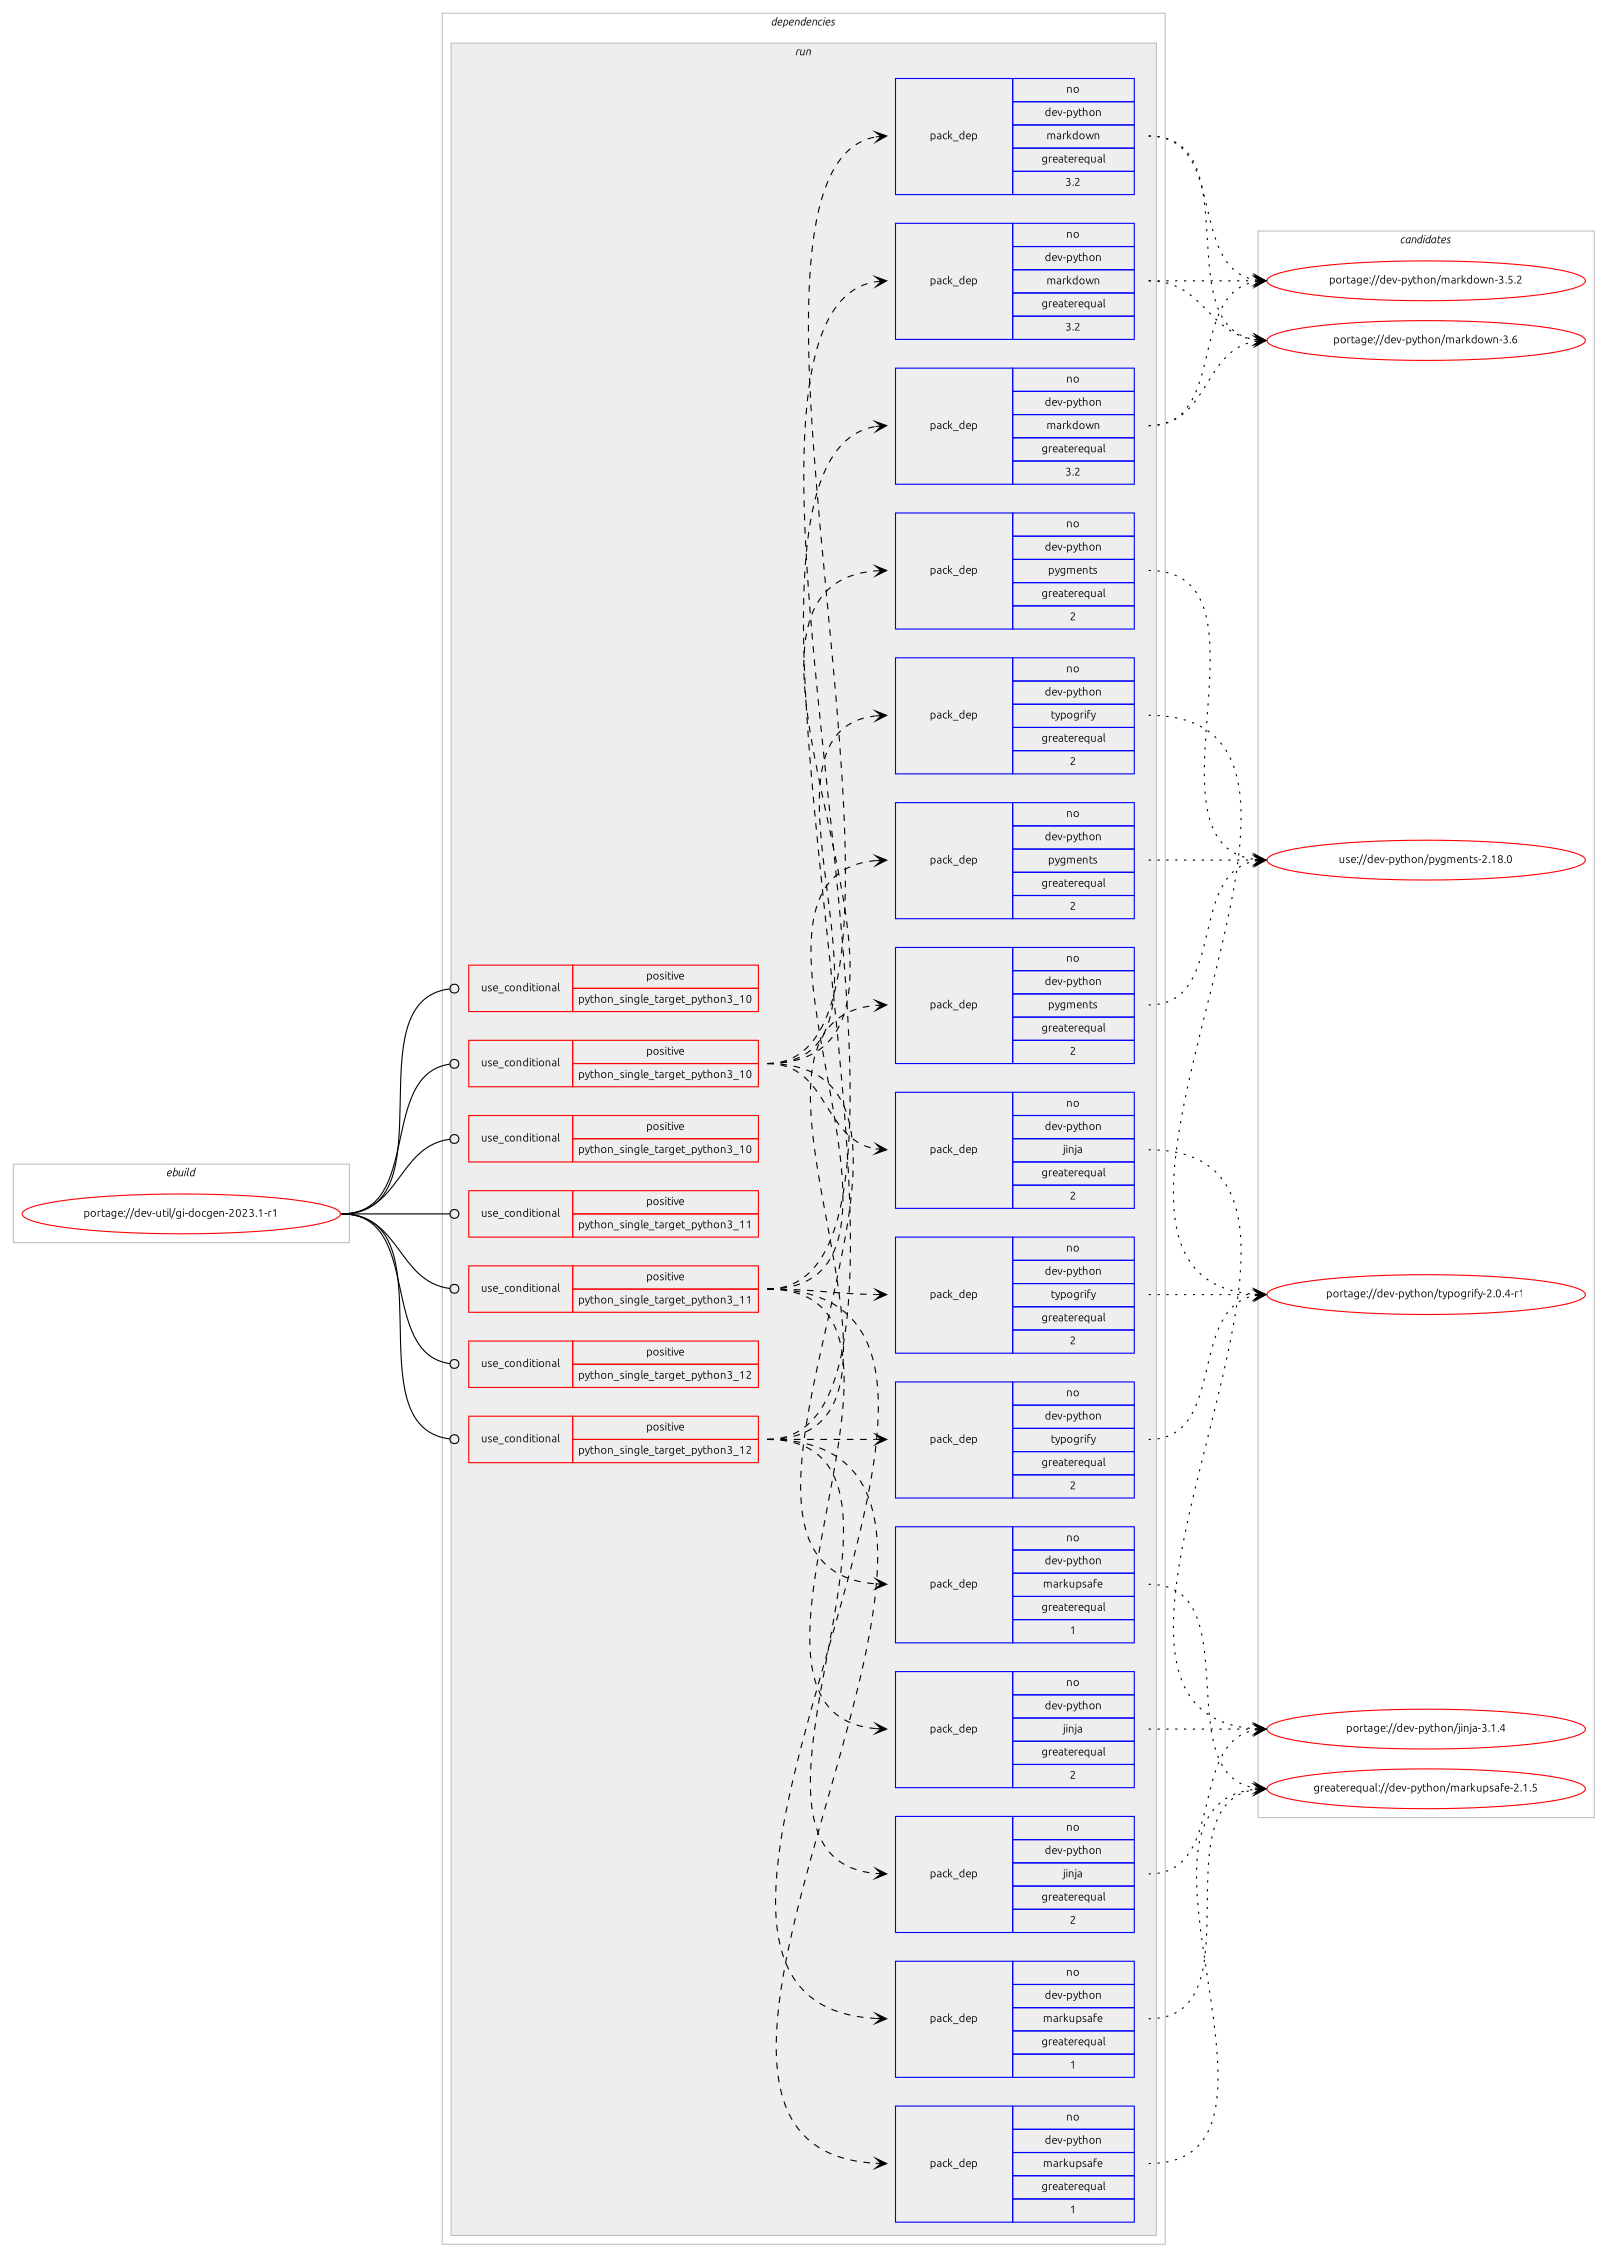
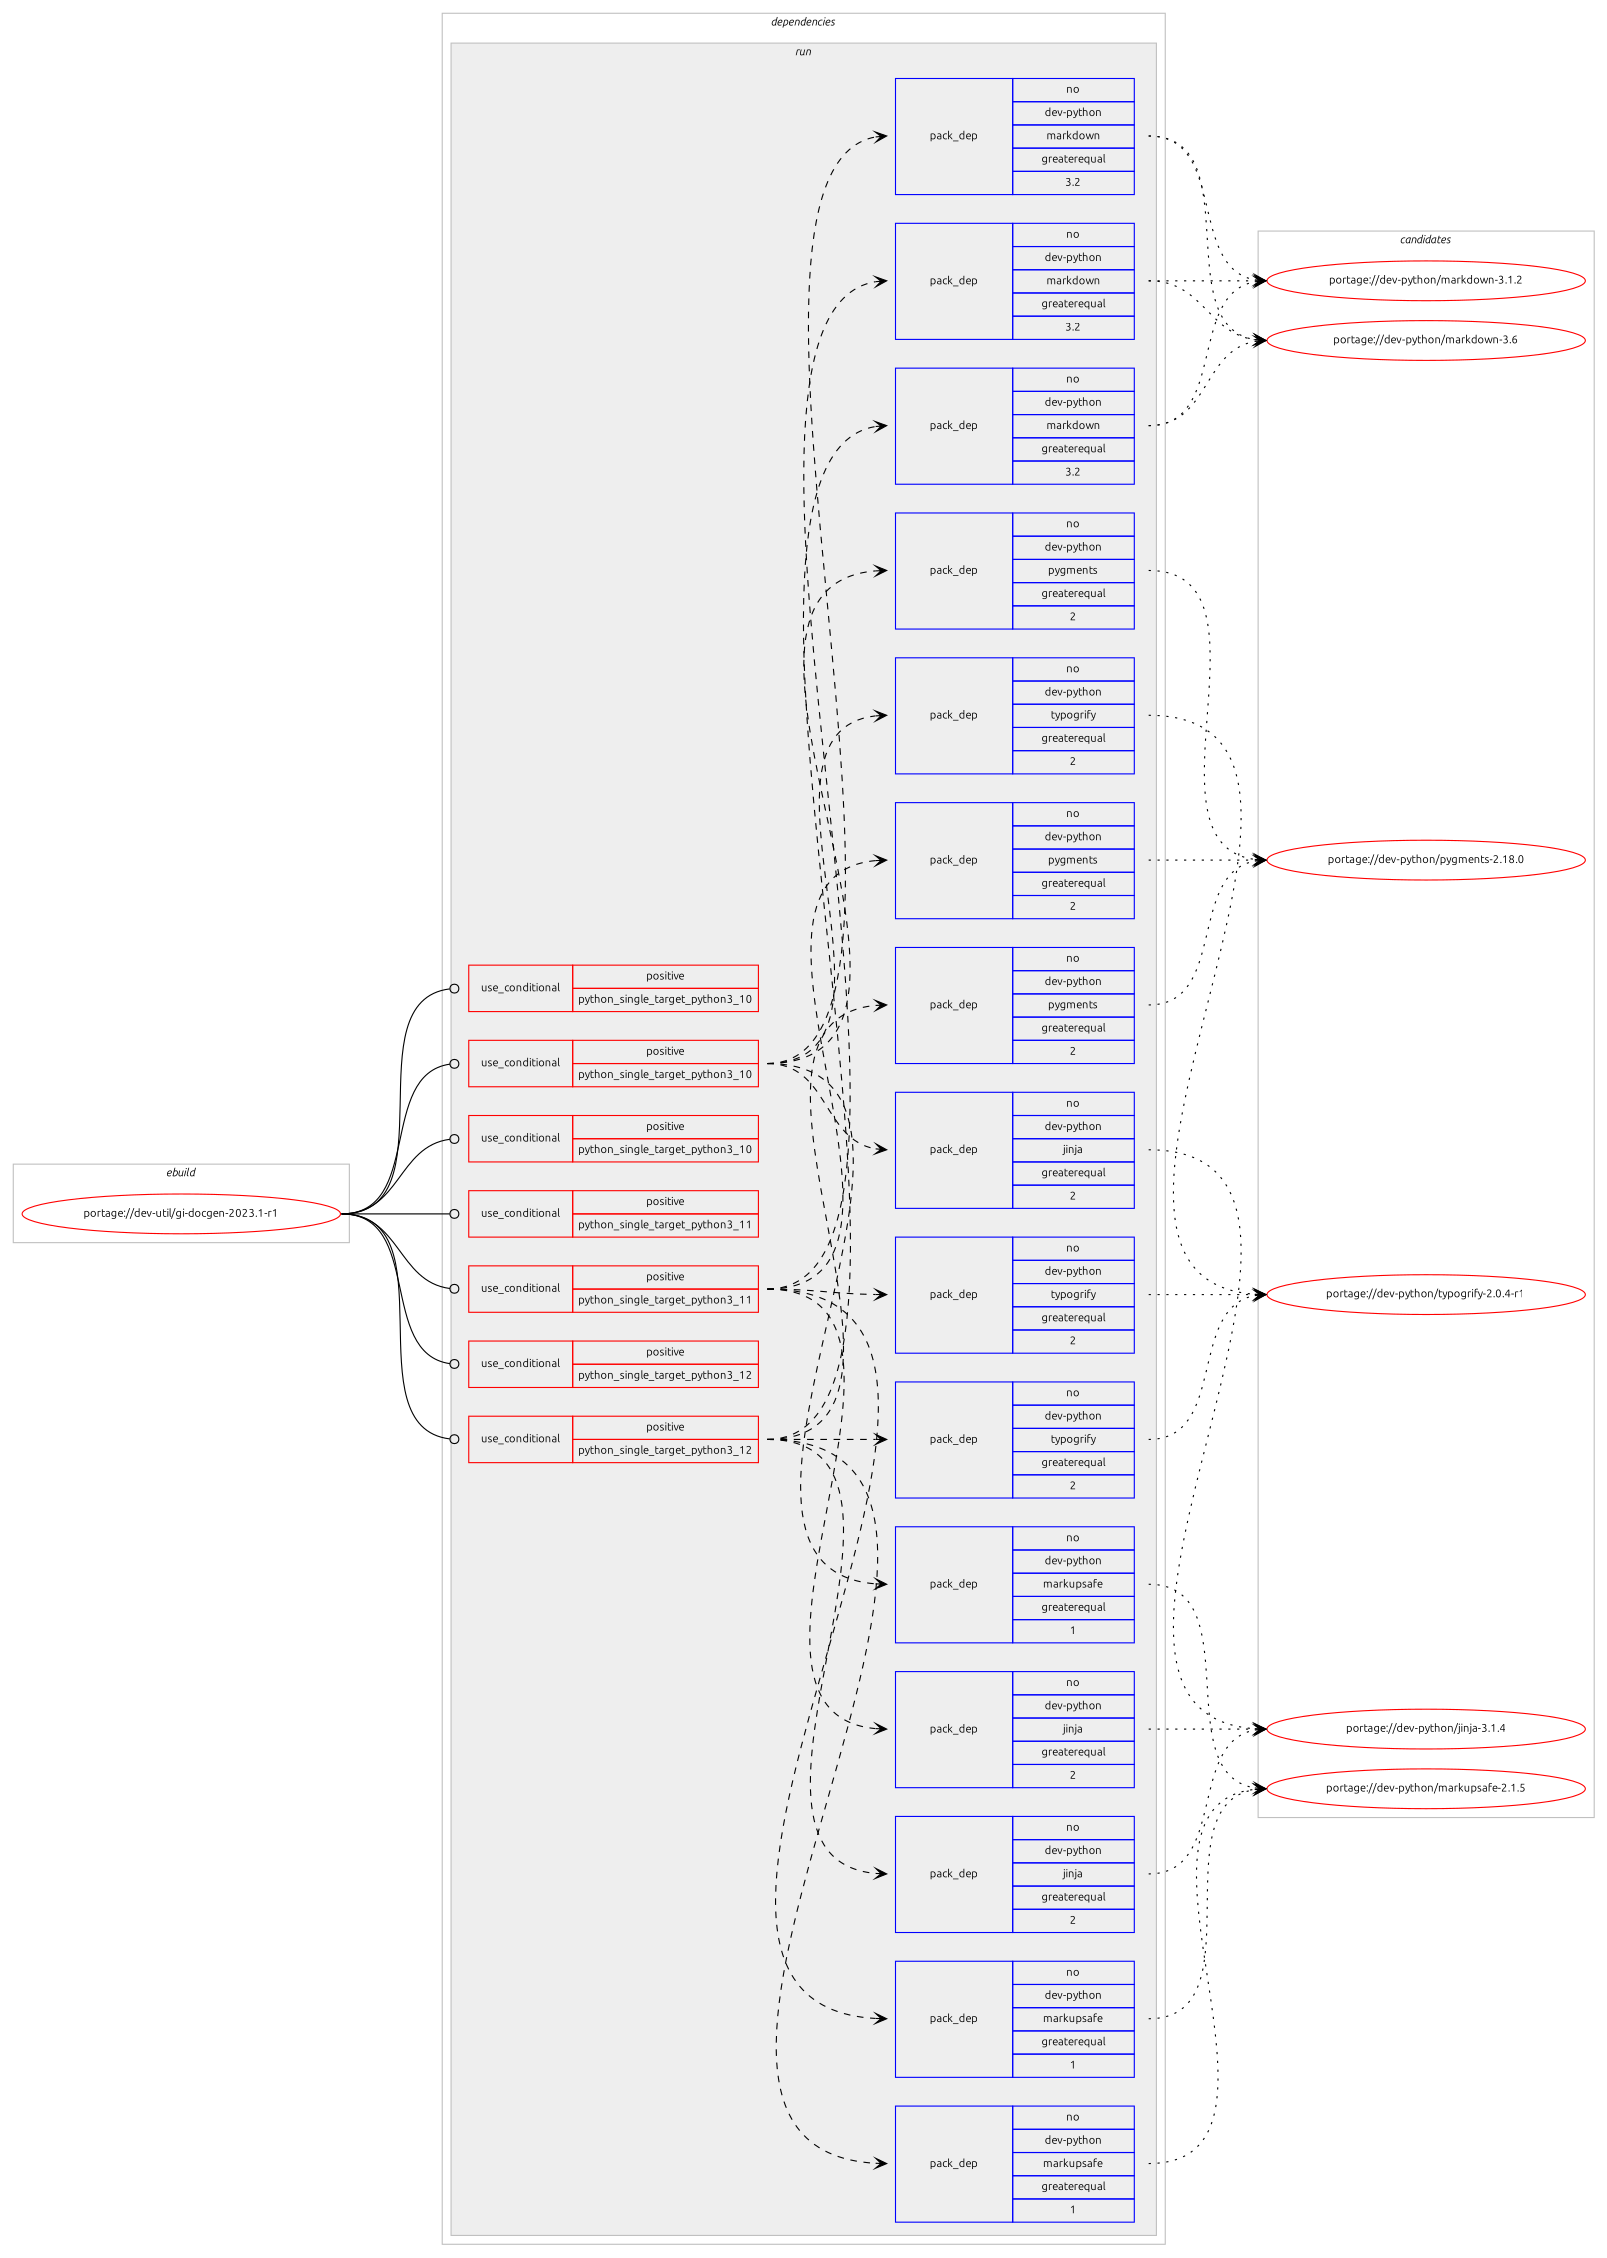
node "portage://dev-python/markdown-3.5.2": label "portage://dev-python/markdown-3.5.2" -> "portage://dev-python/markdown-3.1.2"
node "use://dev-python/pygments-2.18.0": label "use://dev-python/pygments-2.18.0" -> "portage://dev-python/pygments-2.18.0"
node "greaterequal://dev-python/markupsafe-2.1.5": label "greaterequal://dev-python/markupsafe-2.1.5" -> "portage://dev-python/markupsafe-2.1.5"
